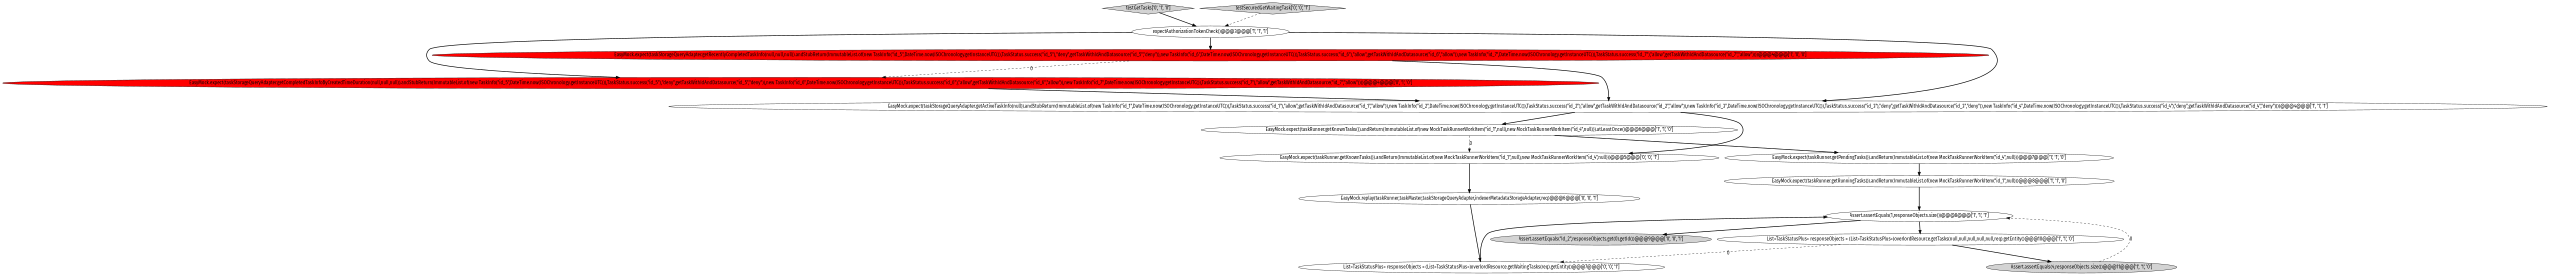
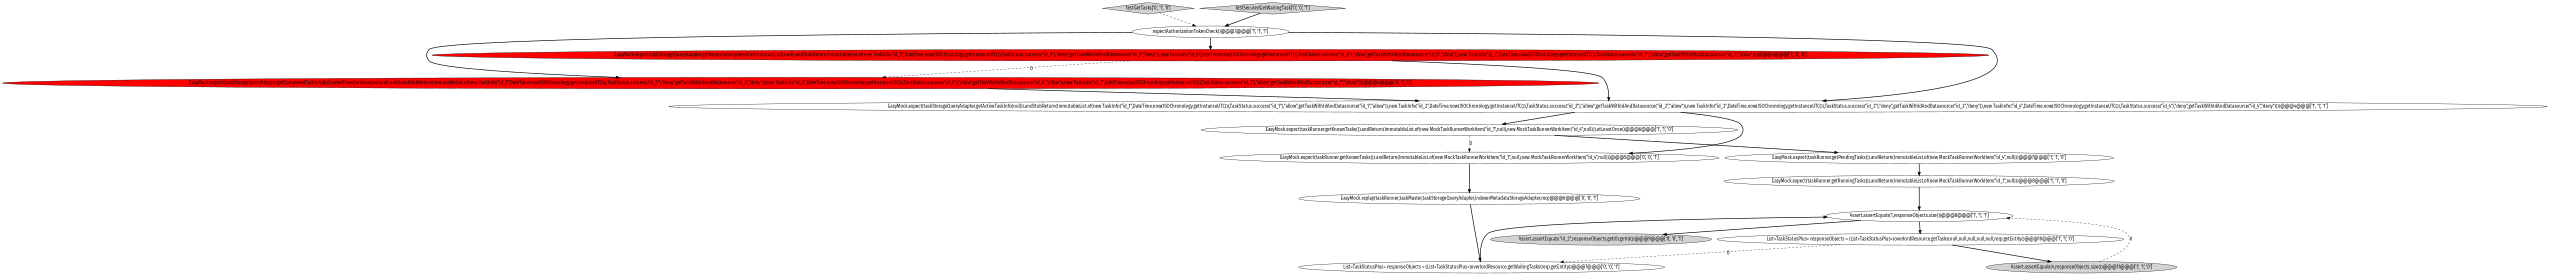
edge "testGetTasks['0', '1', '0']" -> "expectAuthorizationTokenCheck()@@@3@@@['1', '1', '1']": style bold -> dashed
edge "testSecuredGetWaitingTask['0', '0', '1']" -> "expectAuthorizationTokenCheck()@@@3@@@['1', '1', '1']": style dashed -> bold
